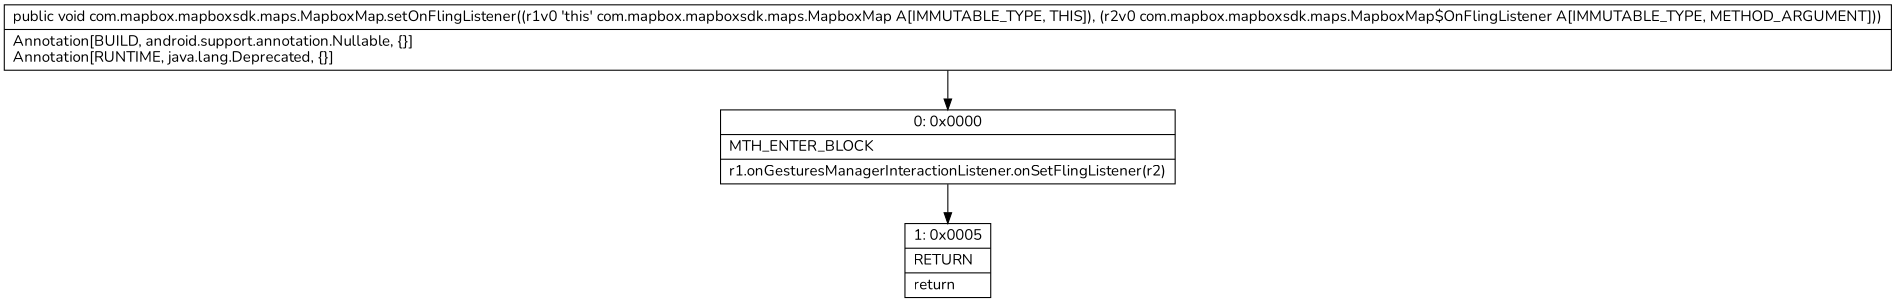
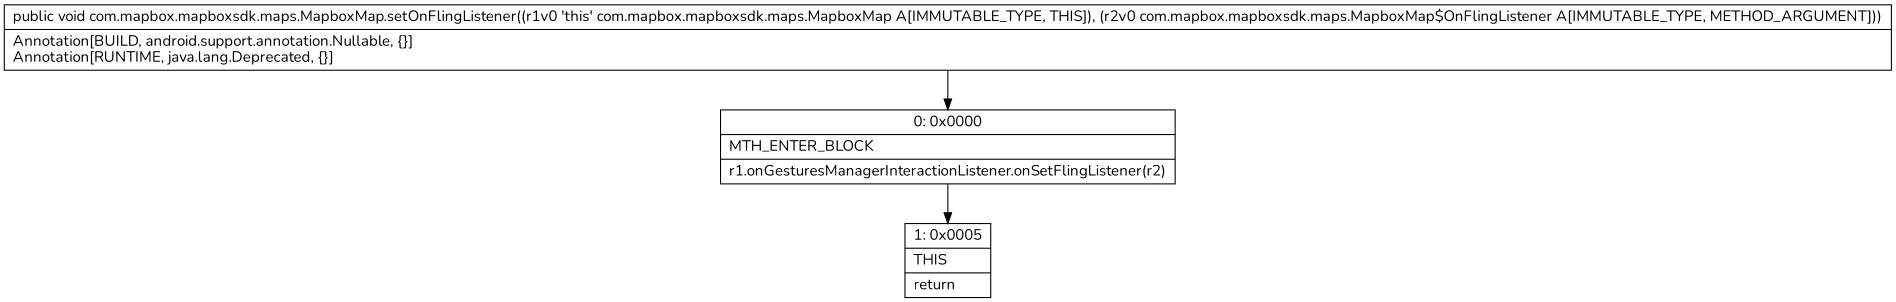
node "1: 0x0005": text "RETURN" -> "THIS"
